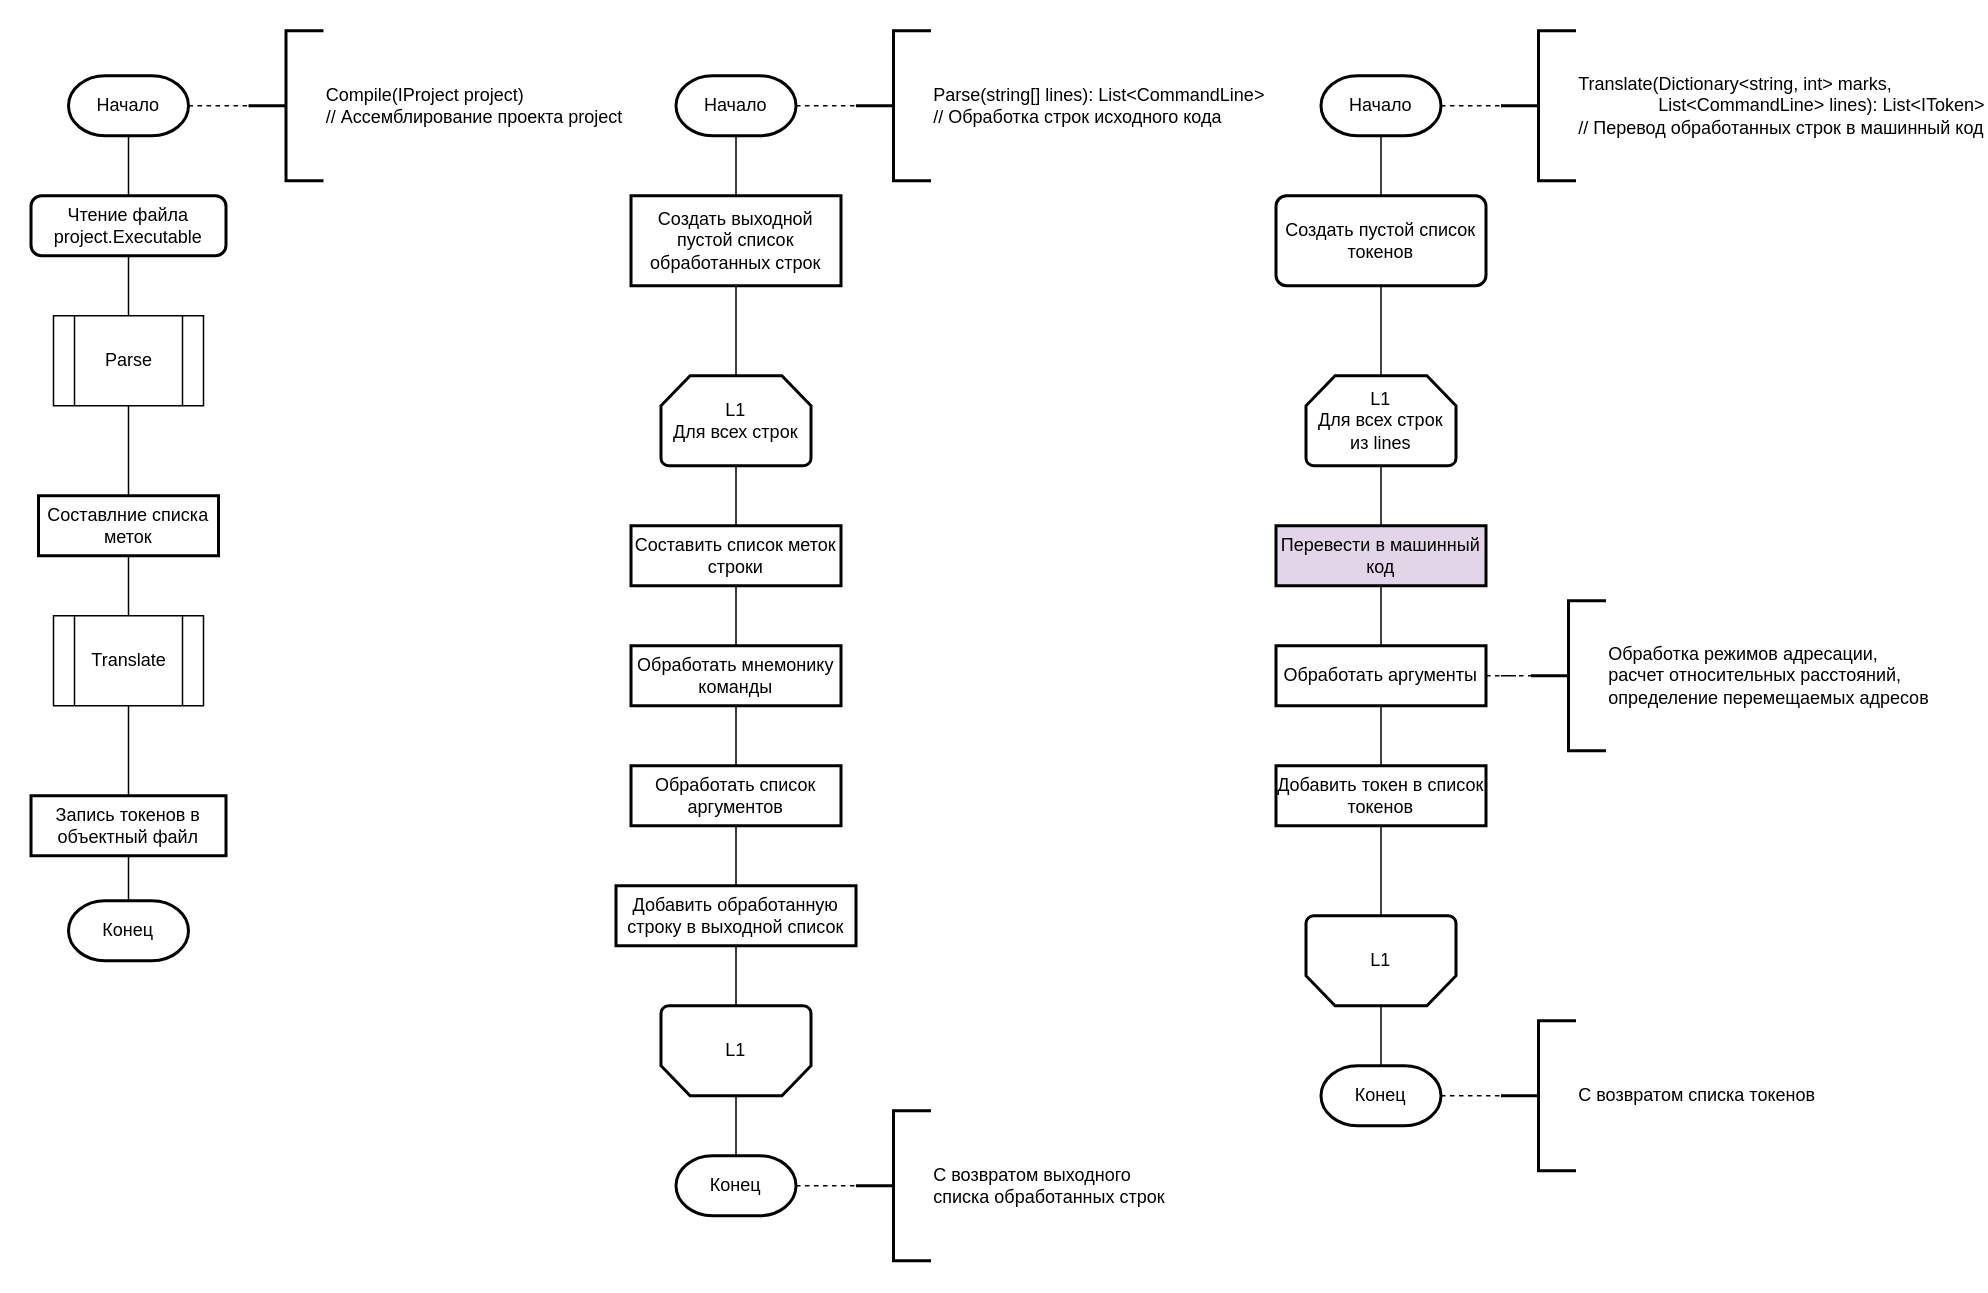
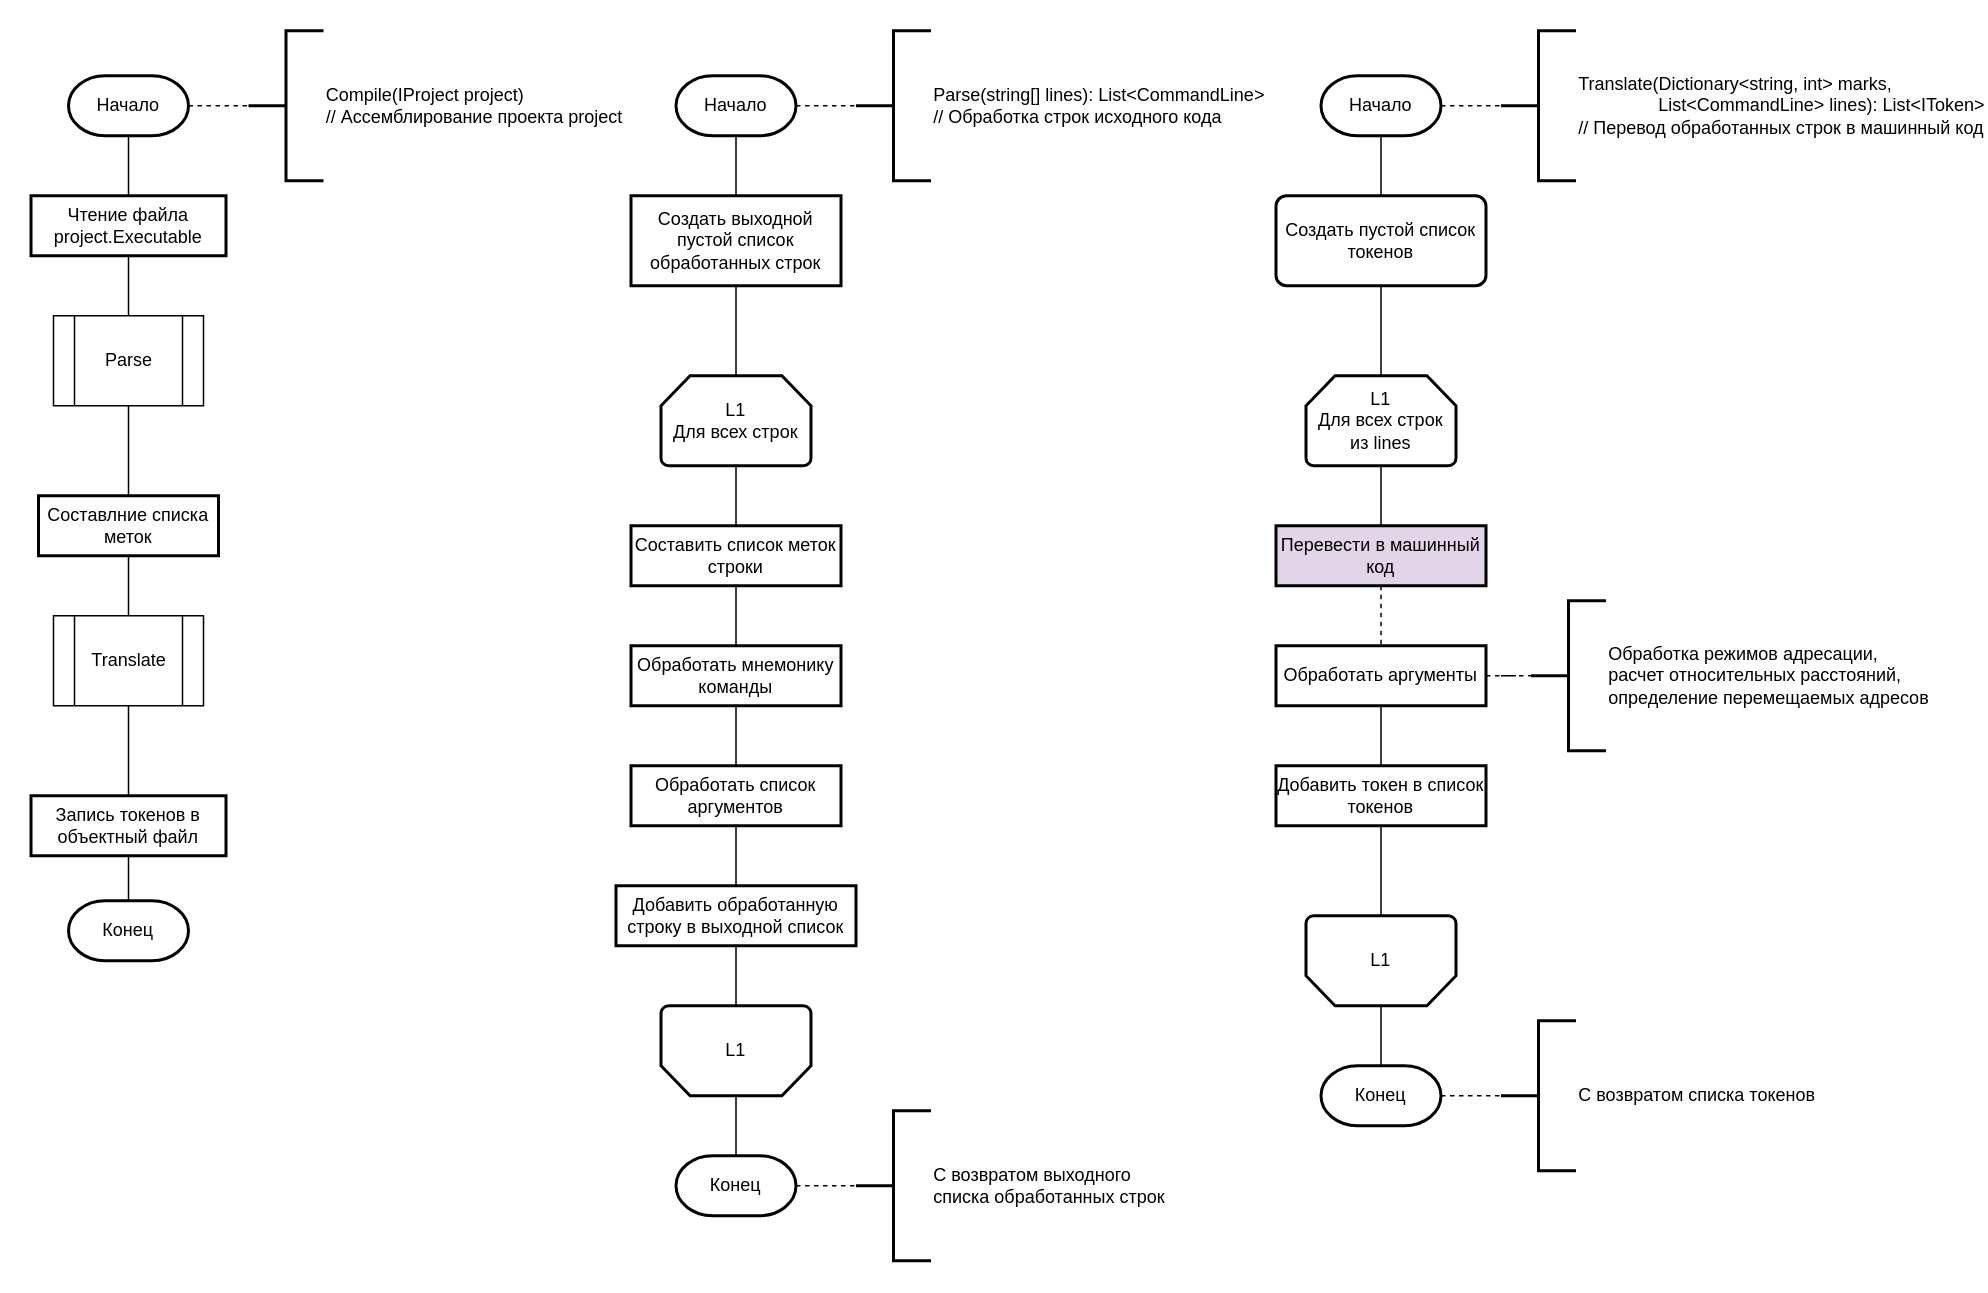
node "Чтение файла project.Executable": shape rounded rectangle -> rectangle
edge "Перевести в машинный код" -- "Обработать аргументы": style solid -> dashed
